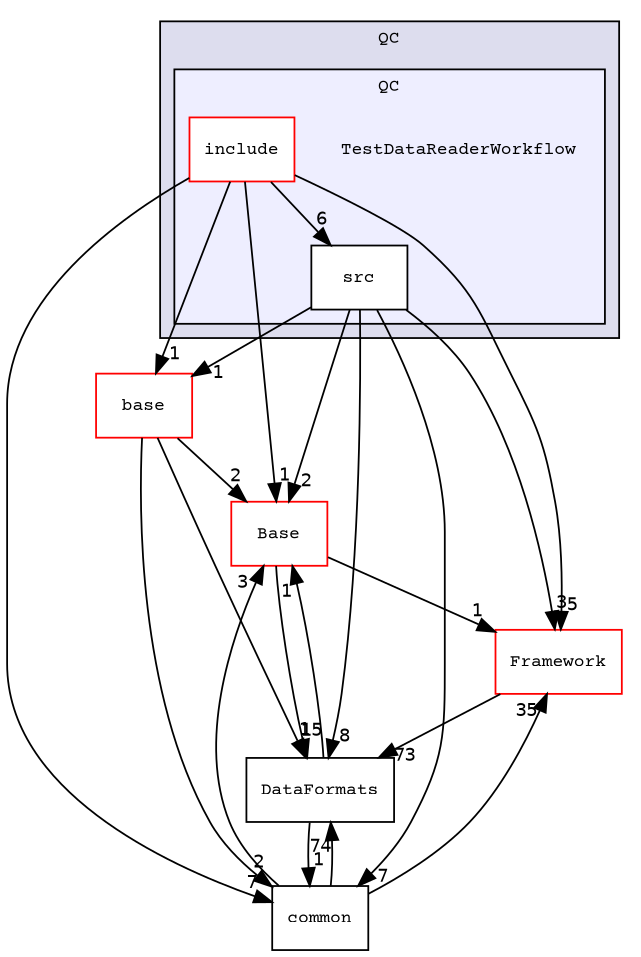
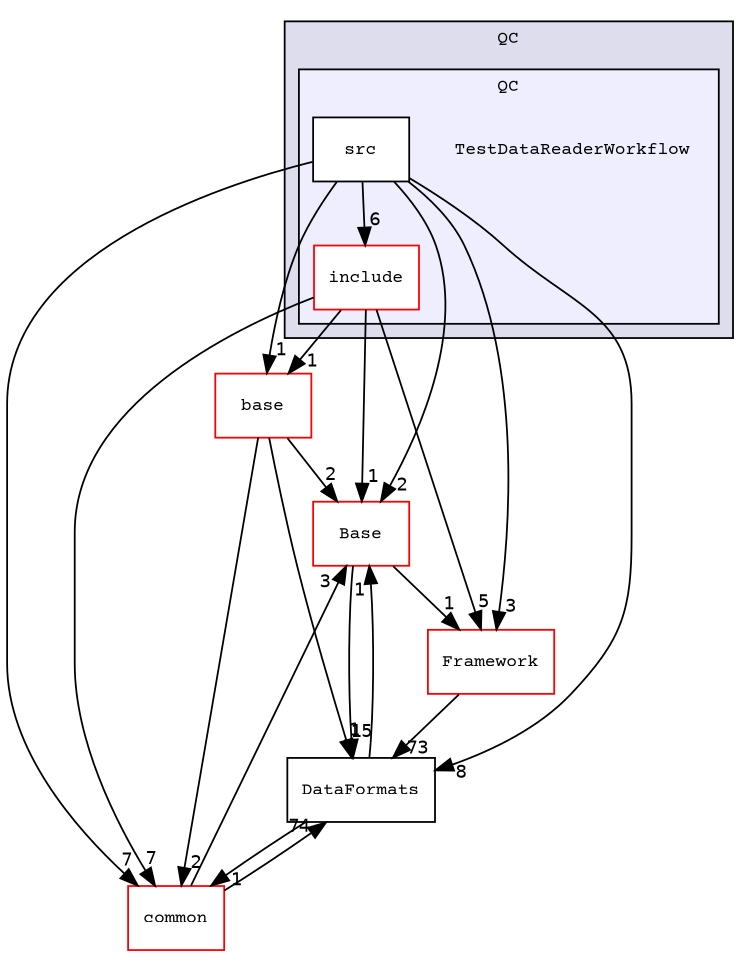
edge "include" -> "src": reversed
edge "common" -> "Framework": removed
node "common": color black -> red
